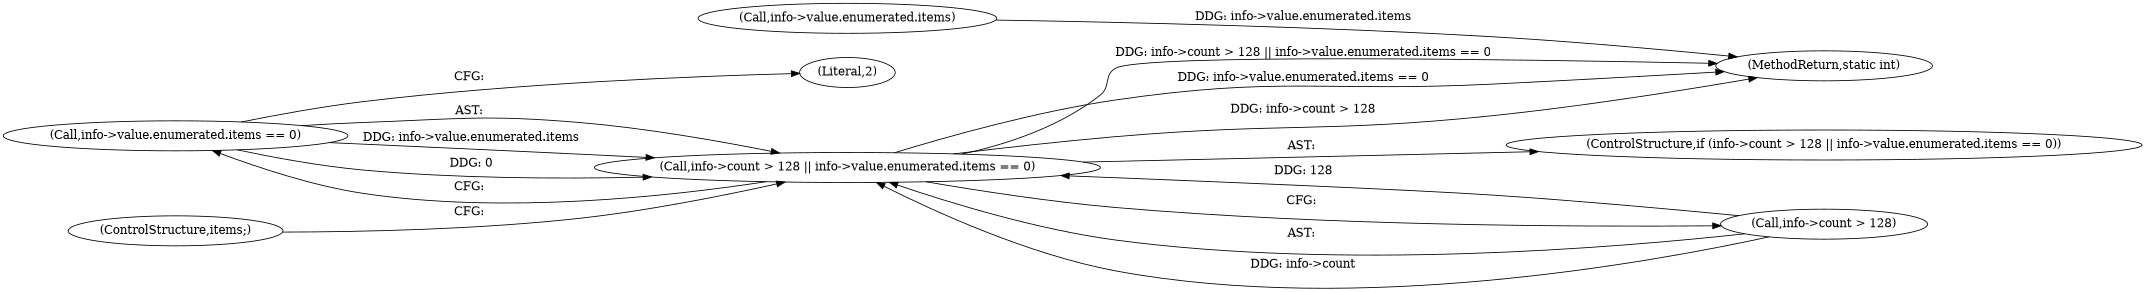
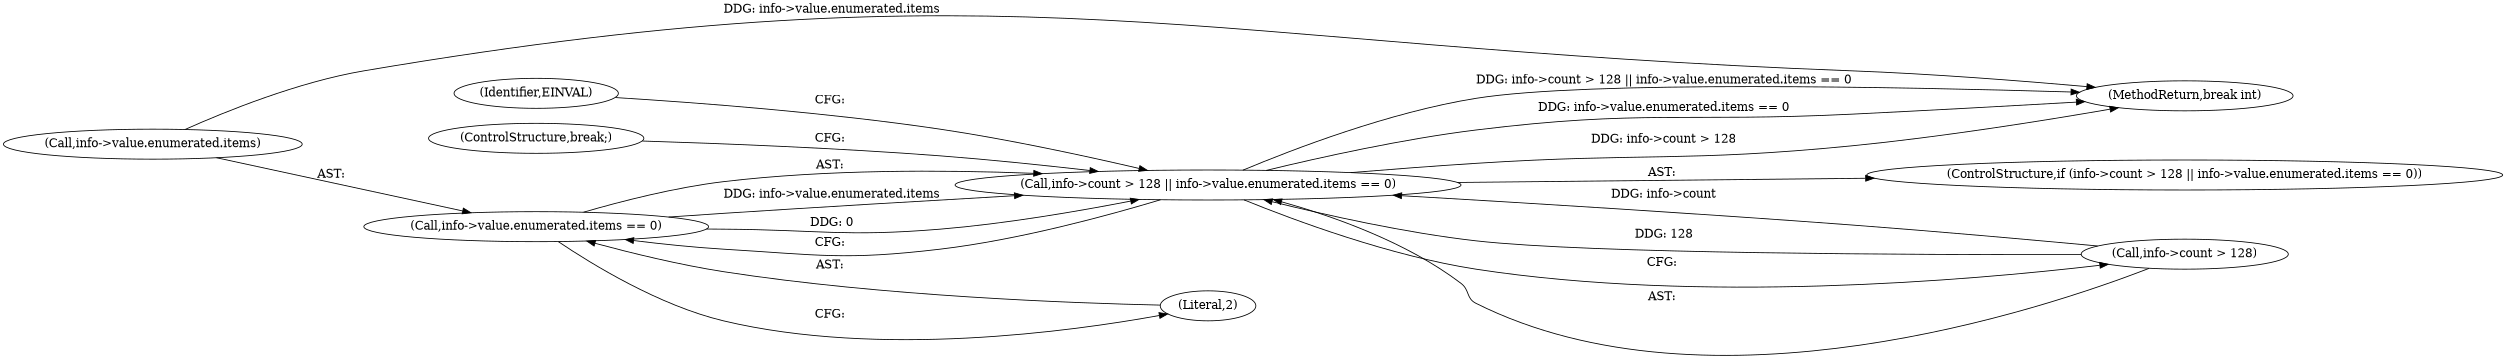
node "(MethodReturn,static int)": label "(MethodReturn,static int)" -> "(MethodReturn,break int)"
node "(Identifier,EINVAL)": added
edge "(Call,info->value.enumerated.items)" -> "(Call,info->value.enumerated.items == 0)": added, label "AST:"
node "(ControlStructure,items;)": label "(ControlStructure,items;)" -> "(ControlStructure,break;)"
edge "(Literal,2)" -> "(Call,info->value.enumerated.items == 0)": added, label "AST:"
